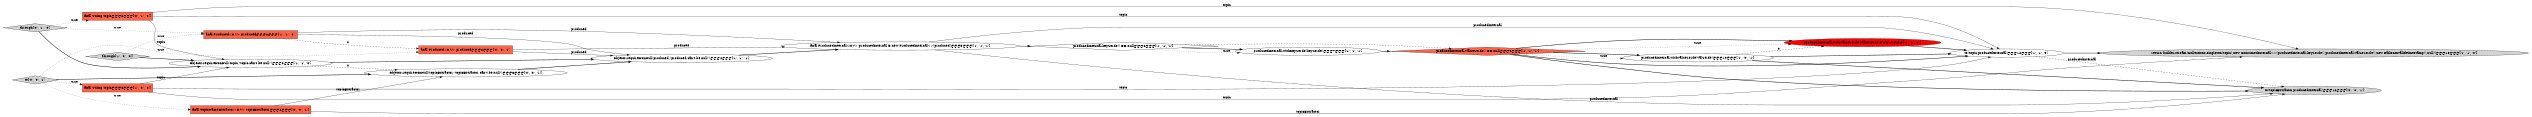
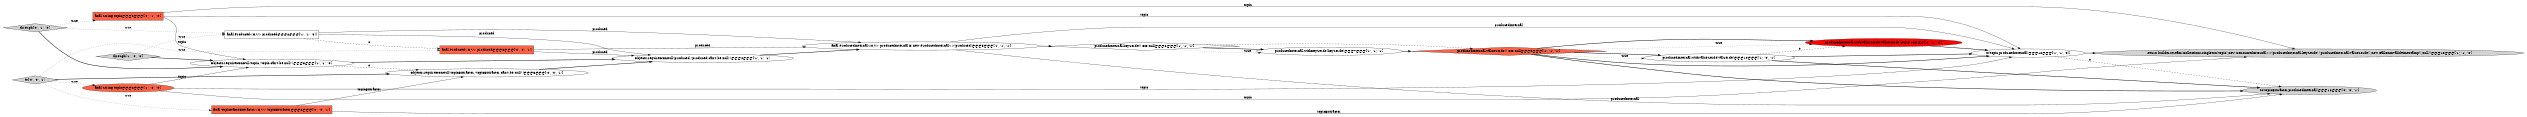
node "final Produced<K,V> produced@@@2@@@['1', '1', '0']": fillcolor tomato -> white
edge "to(topic,producedInternal)@@@12@@@['1', '1', '0']" -> "to(topicExtractor,producedInternal)@@@12@@@['0', '0', '1']": label "producedInternal" -> "0"
node "final String topic@@@2@@@['1', '0', '0']": shape box -> ellipse
